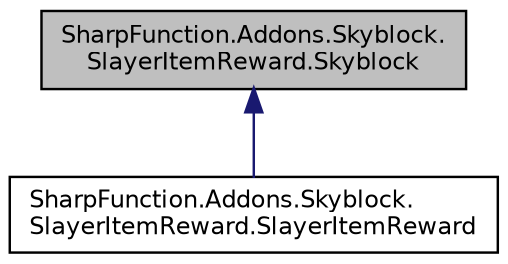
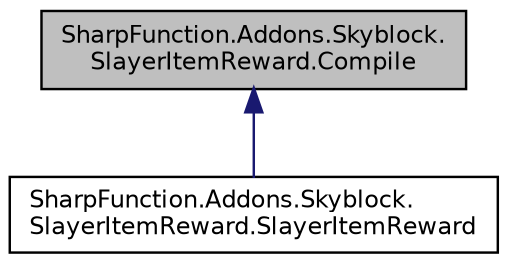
node "SharpFunction.Addons.Skyblock. SlayerItemReward.Skyblock": label "SharpFunction.Addons.Skyblock. SlayerItemReward.Skyblock" -> "SharpFunction.Addons.Skyblock. SlayerItemReward.Compile"
